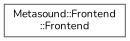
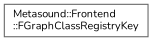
node "Metasound::Frontend ::Frontend": label "Metasound::Frontend ::Frontend" -> "Metasound::Frontend ::FGraphClassRegistryKey"
